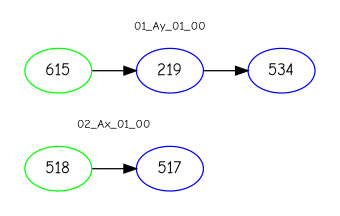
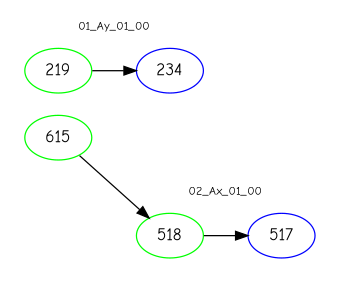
edge "615" -> "219": now "615" -> "518"
node "219": color blue -> green
node "534": label "534" -> "234"
